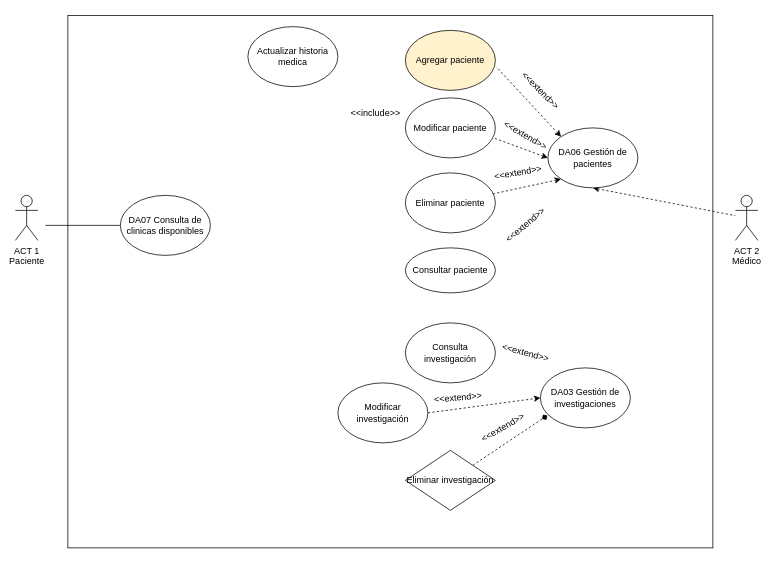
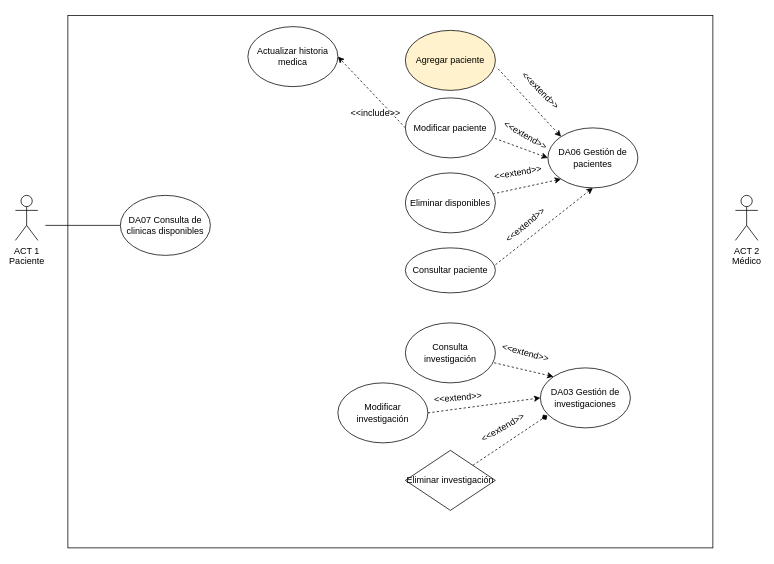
edge "Modificar paciente" -> "Actualizar historia medica": added
edge "ACT 2 Médico" -> "DA06 Gestión de pacientes": now "Consultar paciente" -> "DA06 Gestión de pacientes"
node "Eliminar paciente": label "Eliminar paciente" -> "Eliminar disponibles"
edge "Consulta investigación" -> "DA03 Gestión de investigaciones": added
